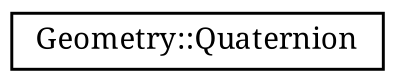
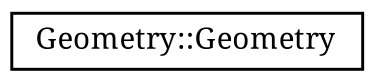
node "Geometry::Quaternion": label "Geometry::Quaternion" -> "Geometry::Geometry"
